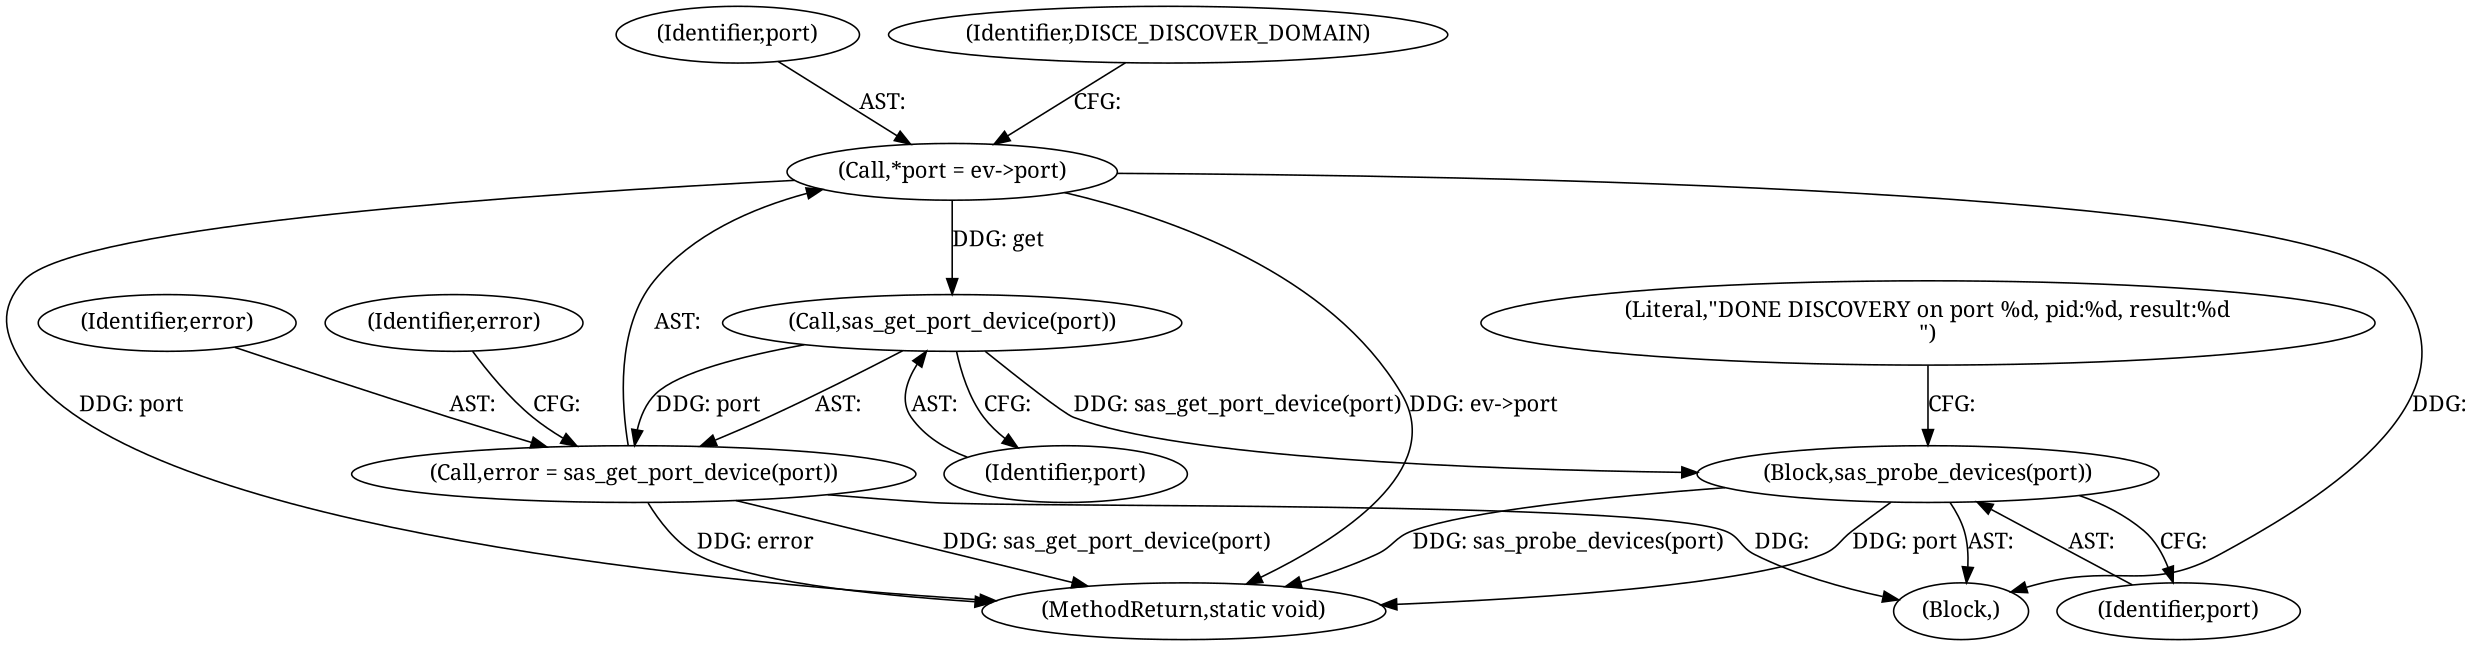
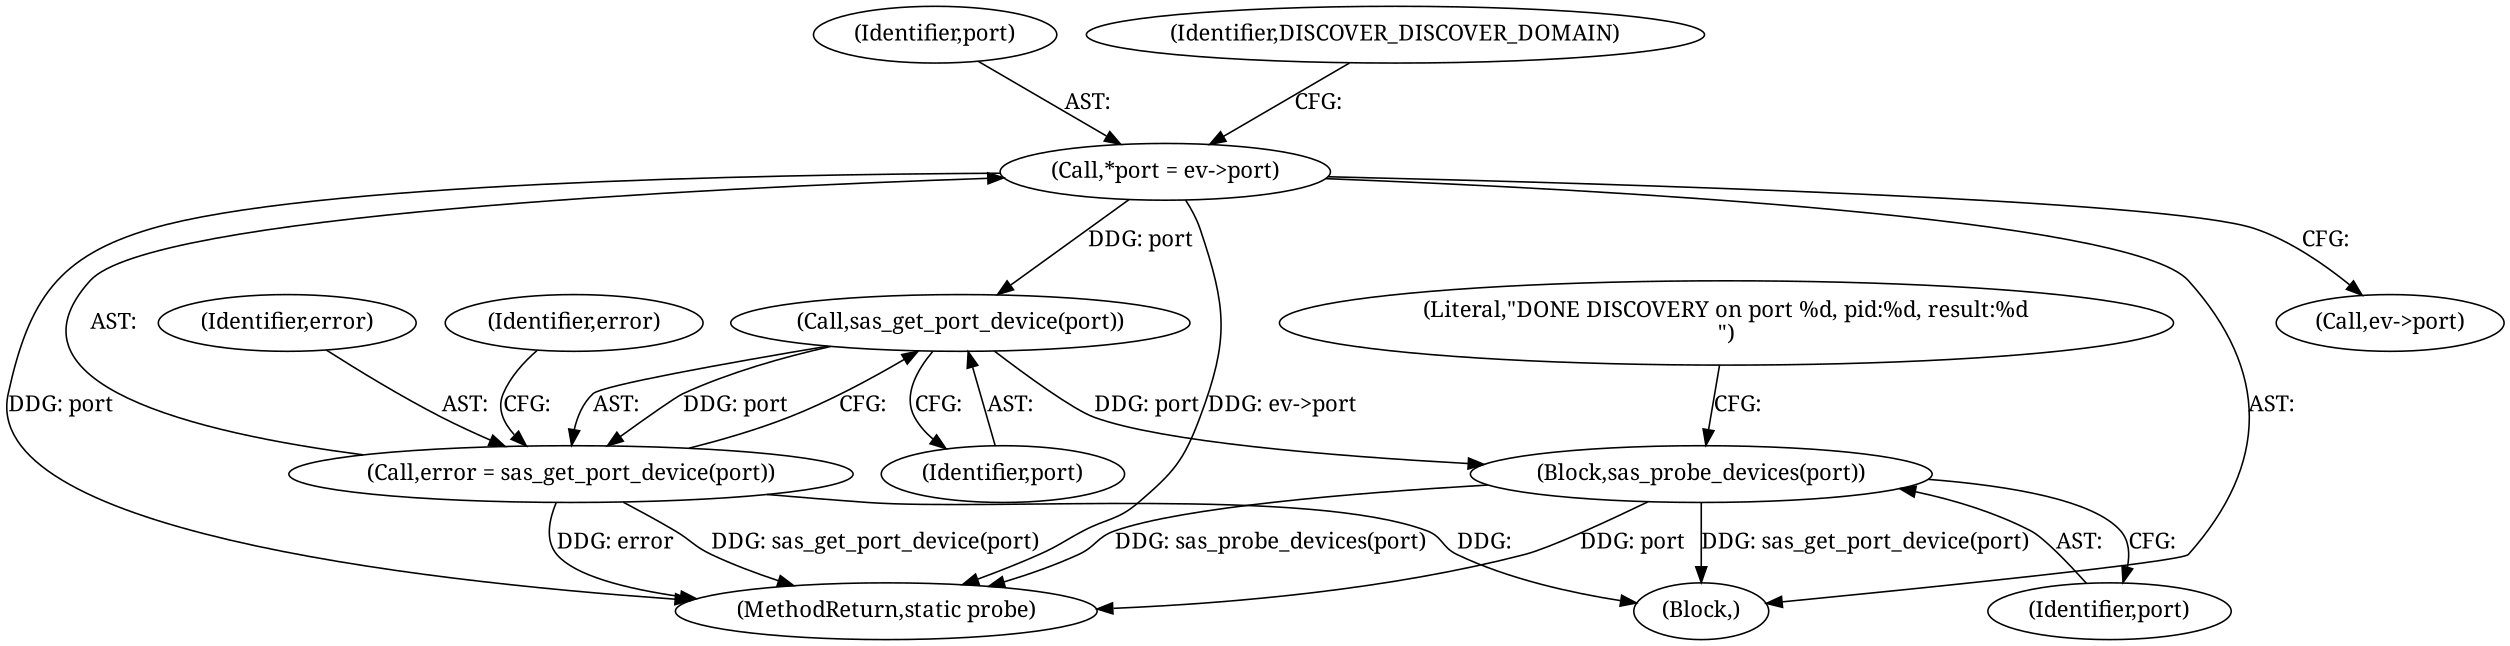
node "(Identifier,DISCE_DISCOVER_DOMAIN)": label "(Identifier,DISCE_DISCOVER_DOMAIN)" -> "(Identifier,DISCOVER_DISCOVER_DOMAIN)"
edge "(Call,*port = ev->port)" -> "(Call,sas_get_port_device(port))": label "DDG: get" -> "DDG: port"
node "(Call,ev->port)": added
edge "(Call,sas_get_port_device(port))" -> "(Block,sas_probe_devices(port))": label "DDG: sas_get_port_device(port)" -> "DDG: port"
edge "(Call,*port = ev->port)" -> "(Block,)": label "DDG: " -> "AST: "
edge "(Call,error = sas_get_port_device(port))" -> "(Call,sas_get_port_device(port))": added, label "CFG:"
edge "(Block,sas_probe_devices(port))" -> "(Block,)": label "AST: " -> "DDG: sas_get_port_device(port)"
node "(MethodReturn,static void)": label "(MethodReturn,static void)" -> "(MethodReturn,static probe)"
